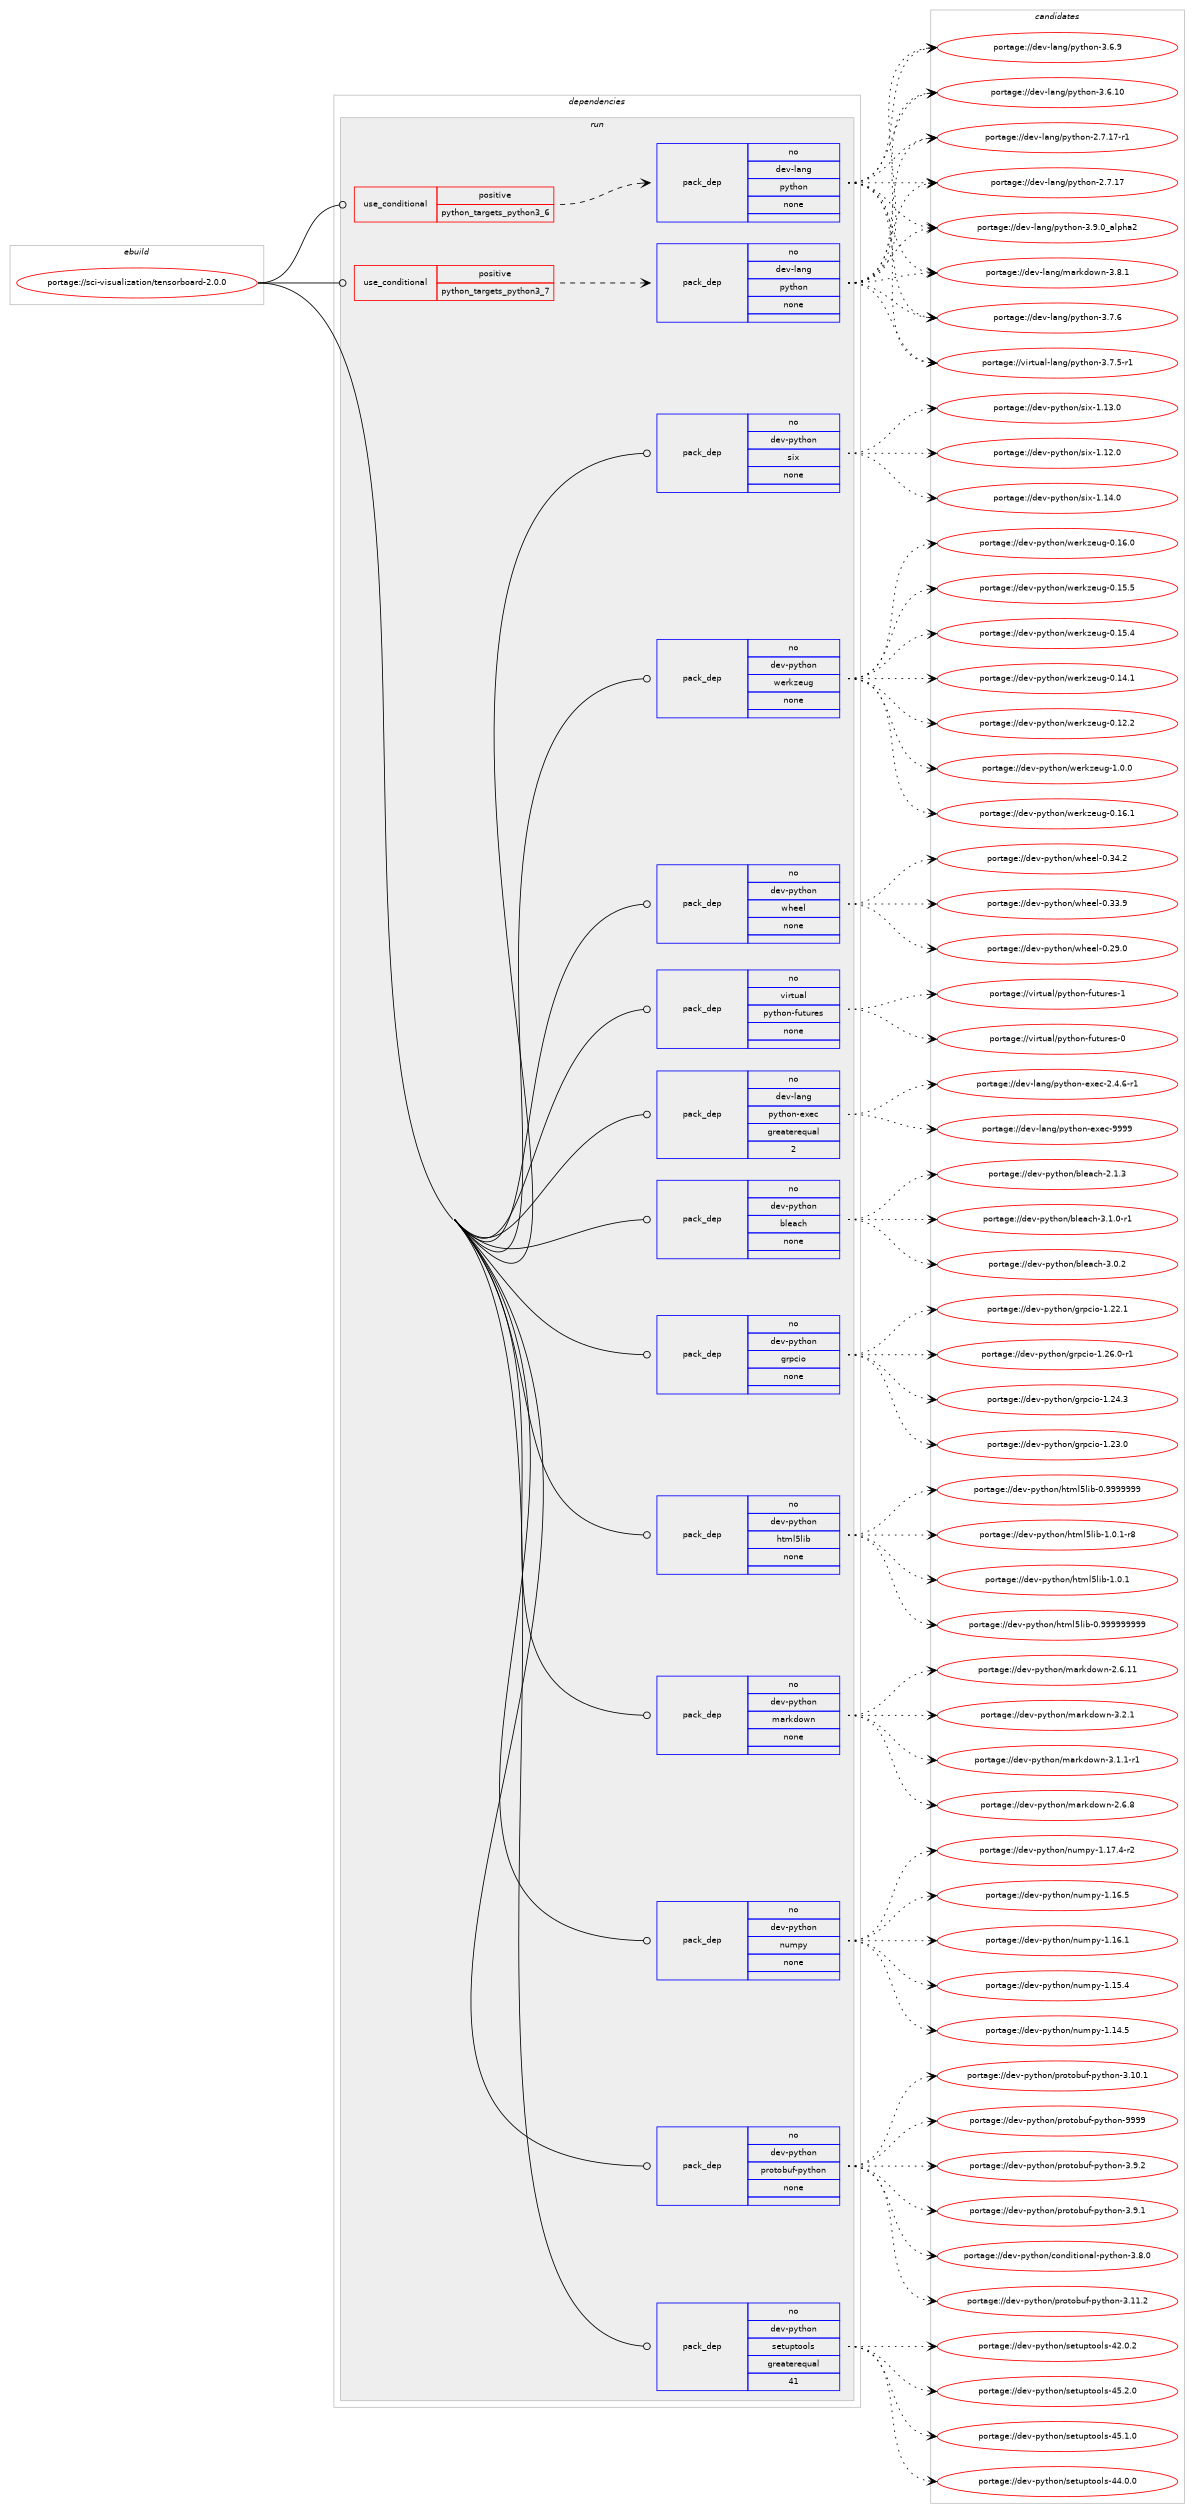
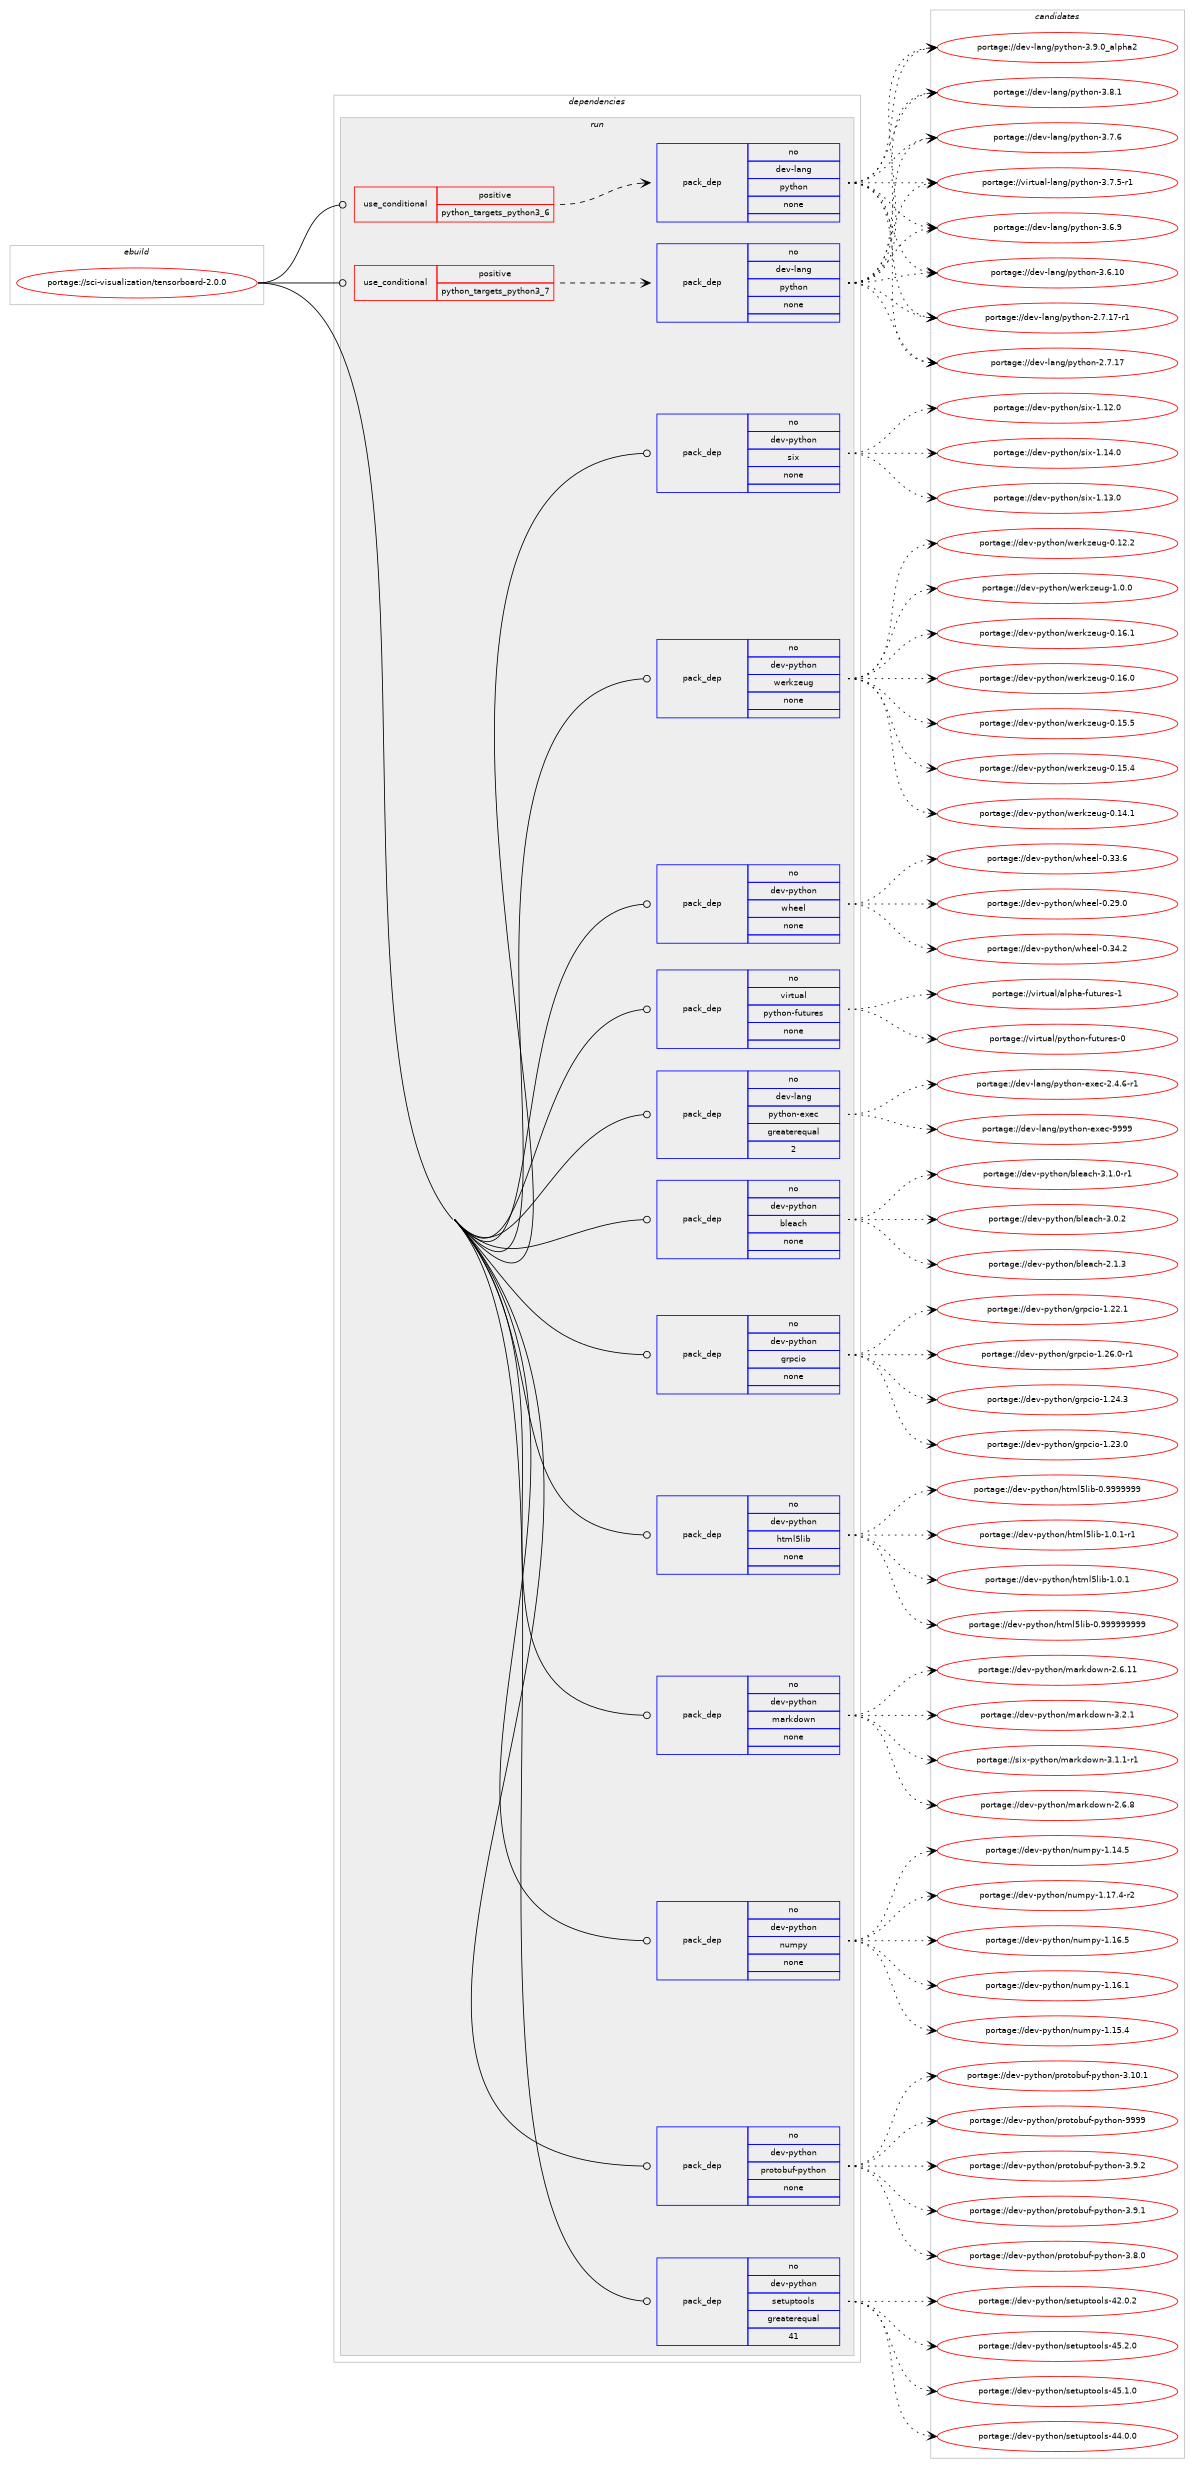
node "portage://dev-lang/markdown-3.8.1": label "portage://dev-lang/markdown-3.8.1" -> "portage://dev-lang/python-3.8.1"
node "portage://dev-python/wheel-0.33.9": label "portage://dev-python/wheel-0.33.9" -> "portage://dev-python/wheel-0.33.6"
node "portage://virtual/python-futures-1": label "portage://virtual/python-futures-1" -> "portage://virtual/alpha-futures-1"
node "portage://dev-python/html5lib-1.0.1-r8": label "portage://dev-python/html5lib-1.0.1-r8" -> "portage://dev-python/html5lib-1.0.1-r1"
node "portage://dev-python/markdown-3.1.1-r1": label "portage://dev-python/markdown-3.1.1-r1" -> "portage://six-python/markdown-3.1.1-r1"
node "portage://dev-python/conditional-python-3.8.0": label "portage://dev-python/conditional-python-3.8.0" -> "portage://dev-python/protobuf-python-3.8.0"
node "portage://dev-python/protobuf-python-3.11.2": removed
